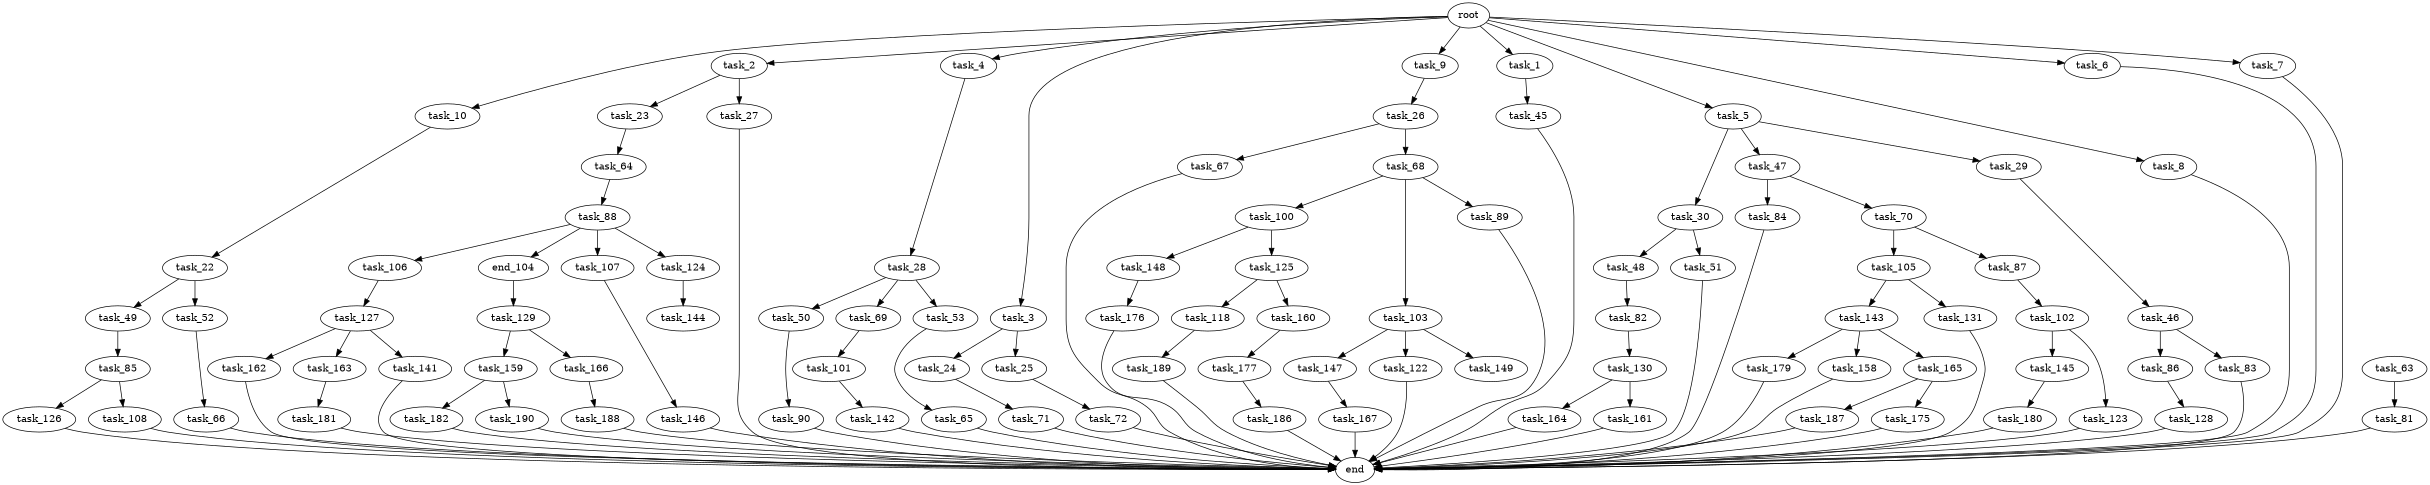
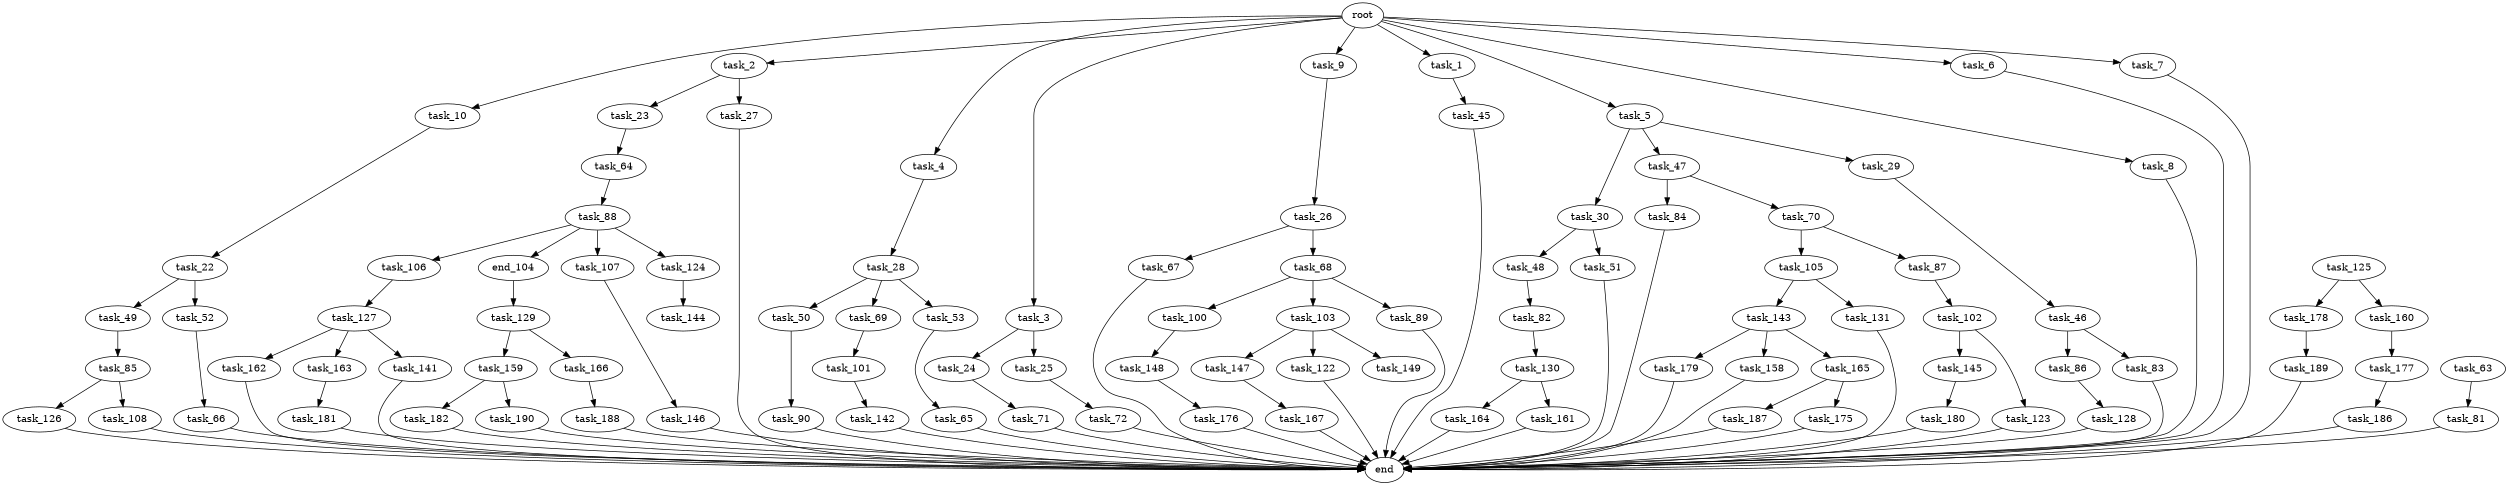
edge "task_100" -> "task_125": removed
node "task_118": label "task_118" -> "task_178"
